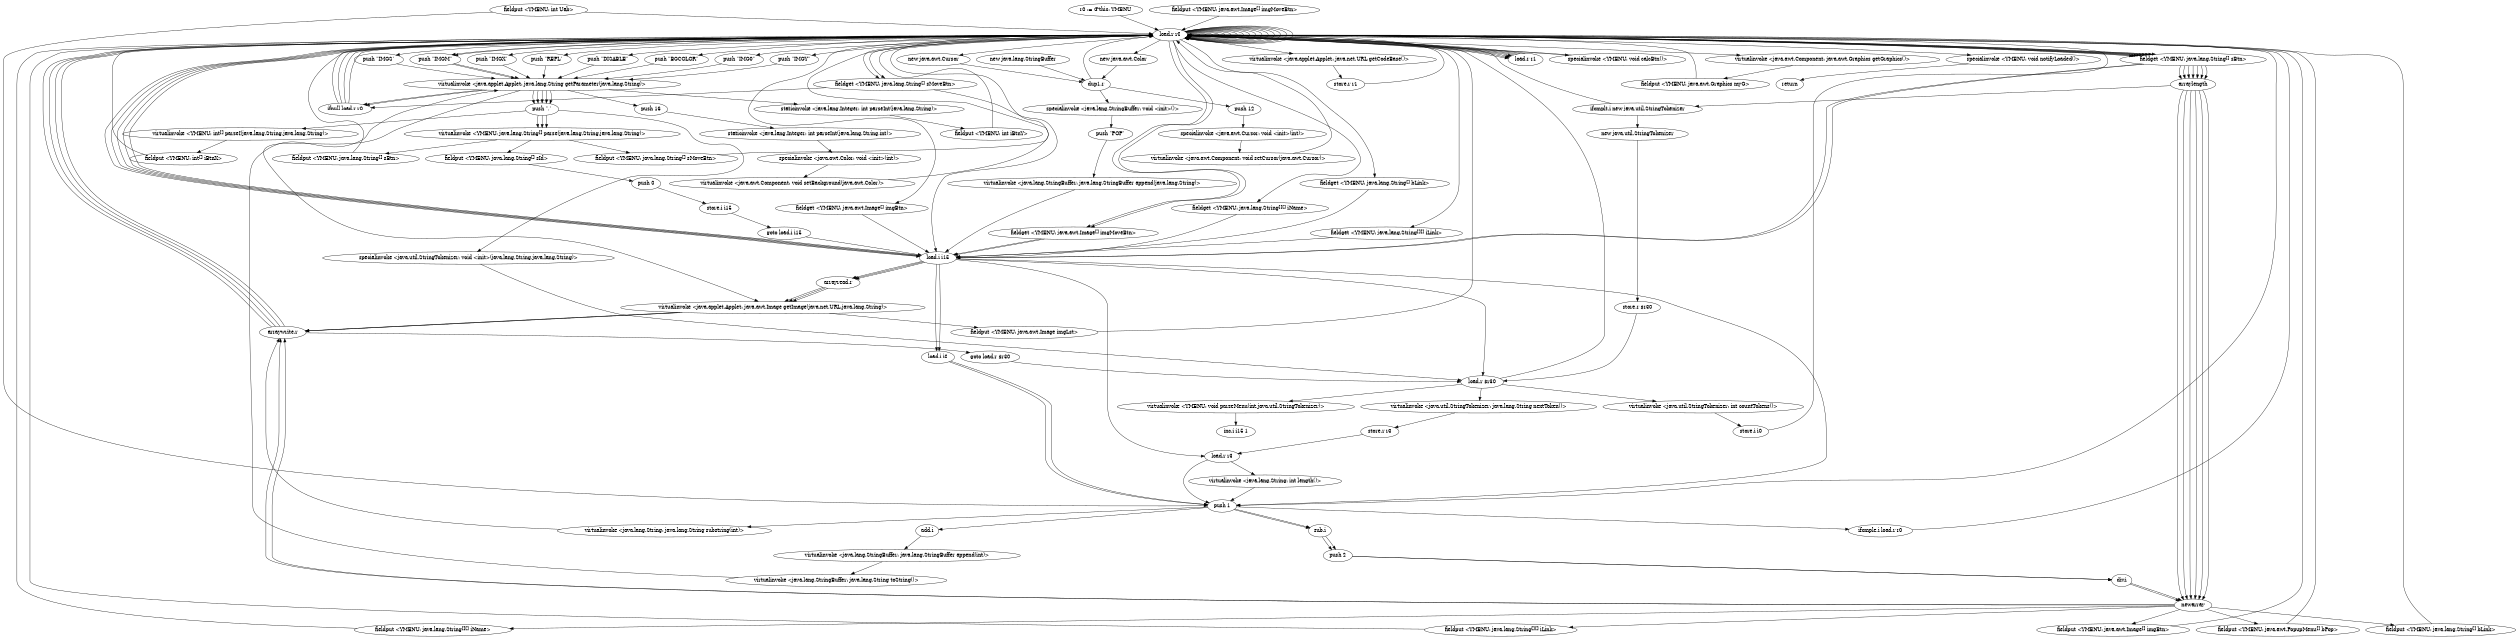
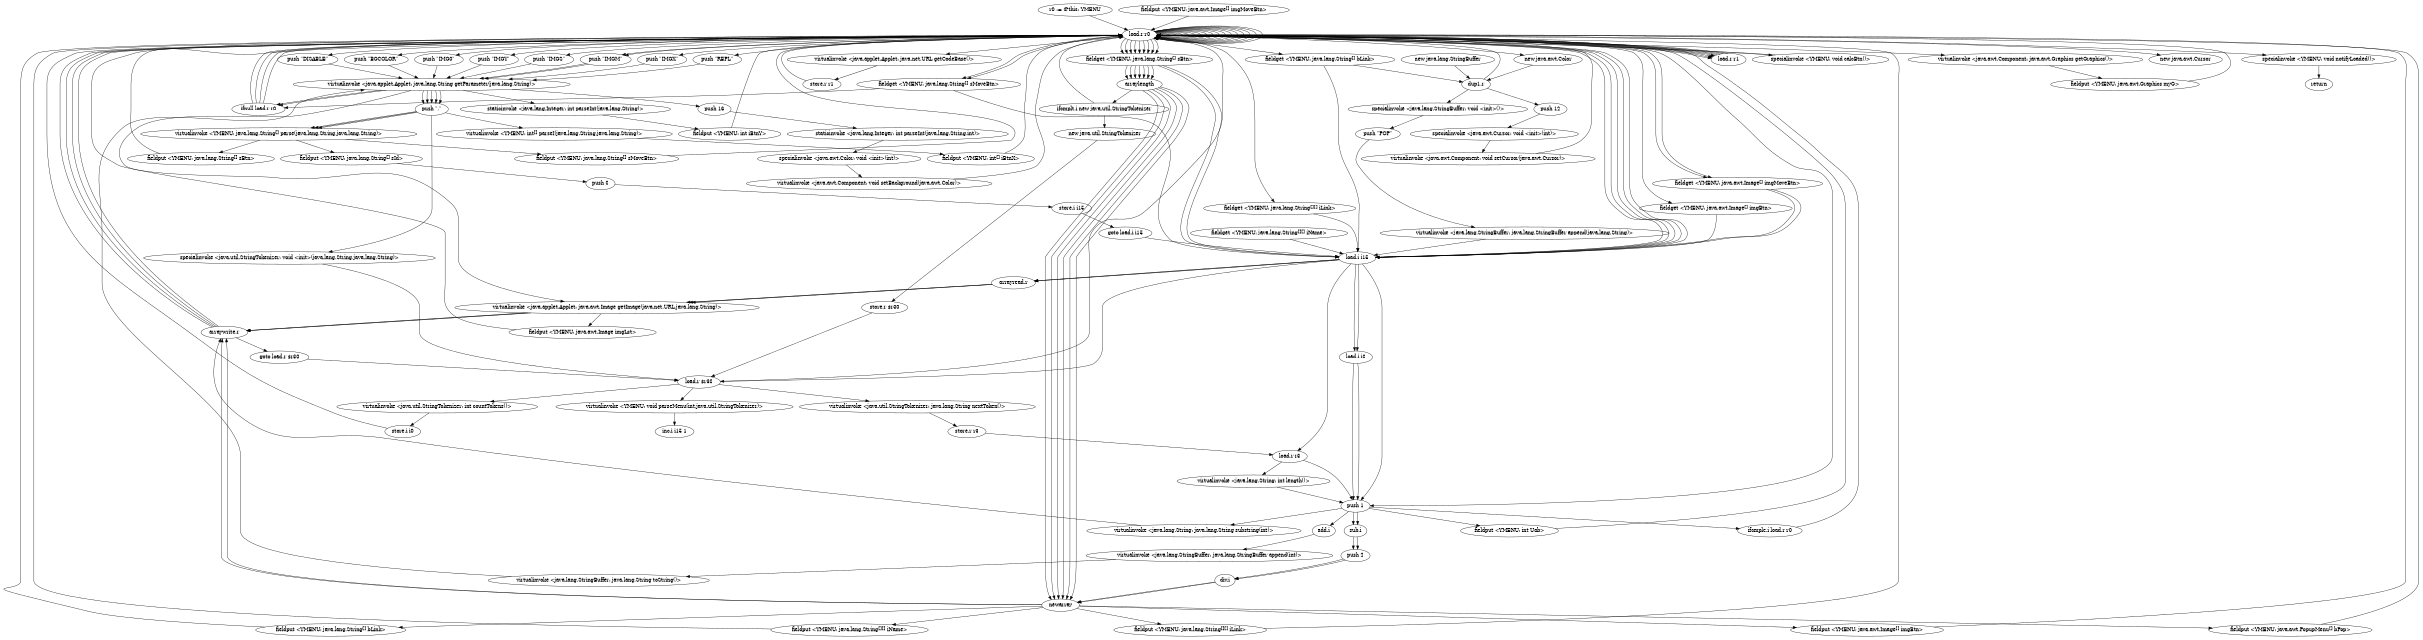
edge "new java.awt.Cursor" -> "dup1.r": now "fieldget <YMENU: java.lang.String[] bLink>" -> "dup1.r"
edge "load.r r0" -> "fieldget <YMENU: java.lang.String[][] iName>": removed
edge "fieldput <YMENU: int Uab>" -> "push 1": reversed
